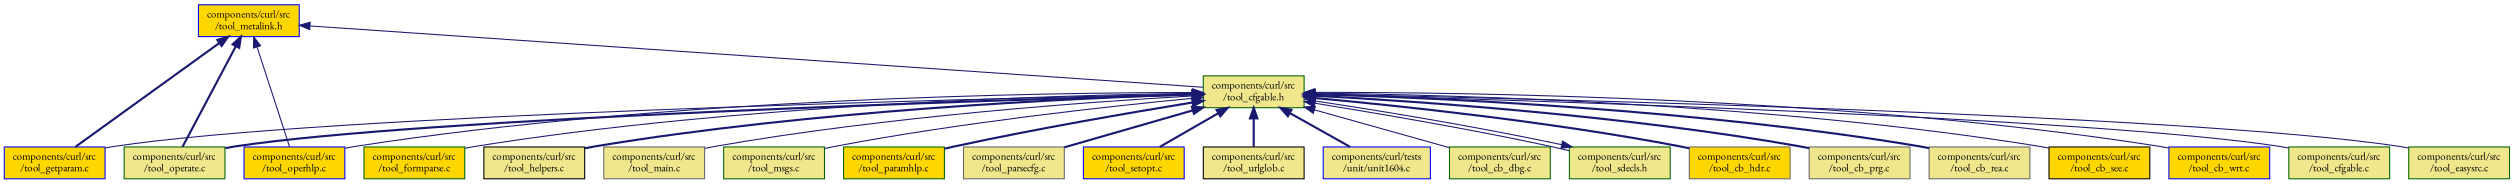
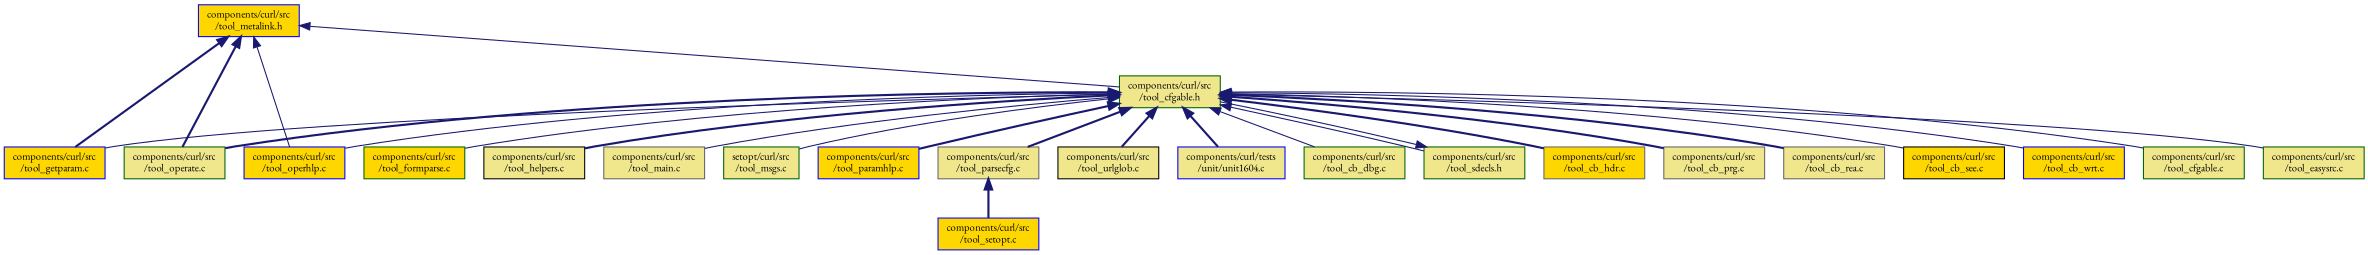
edge "components/curl/src /tool_setopt.c" -> "components/curl/src /tool_cfgable.h": now "components/curl/src /tool_setopt.c" -> "components/curl/src /tool_parsecfg.c"
node "components/curl/src /tool_msgs.c": label "components/curl/src /tool_msgs.c" -> "setopt/curl/src /tool_msgs.c"
node "components/curl/src /tool_paramhlp.c": color darkgreen -> blue
